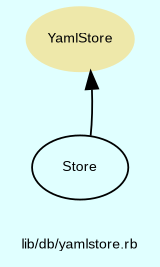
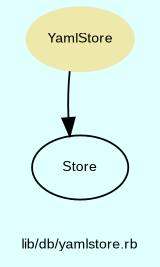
edge "Store" -> "YamlStore": reversed
